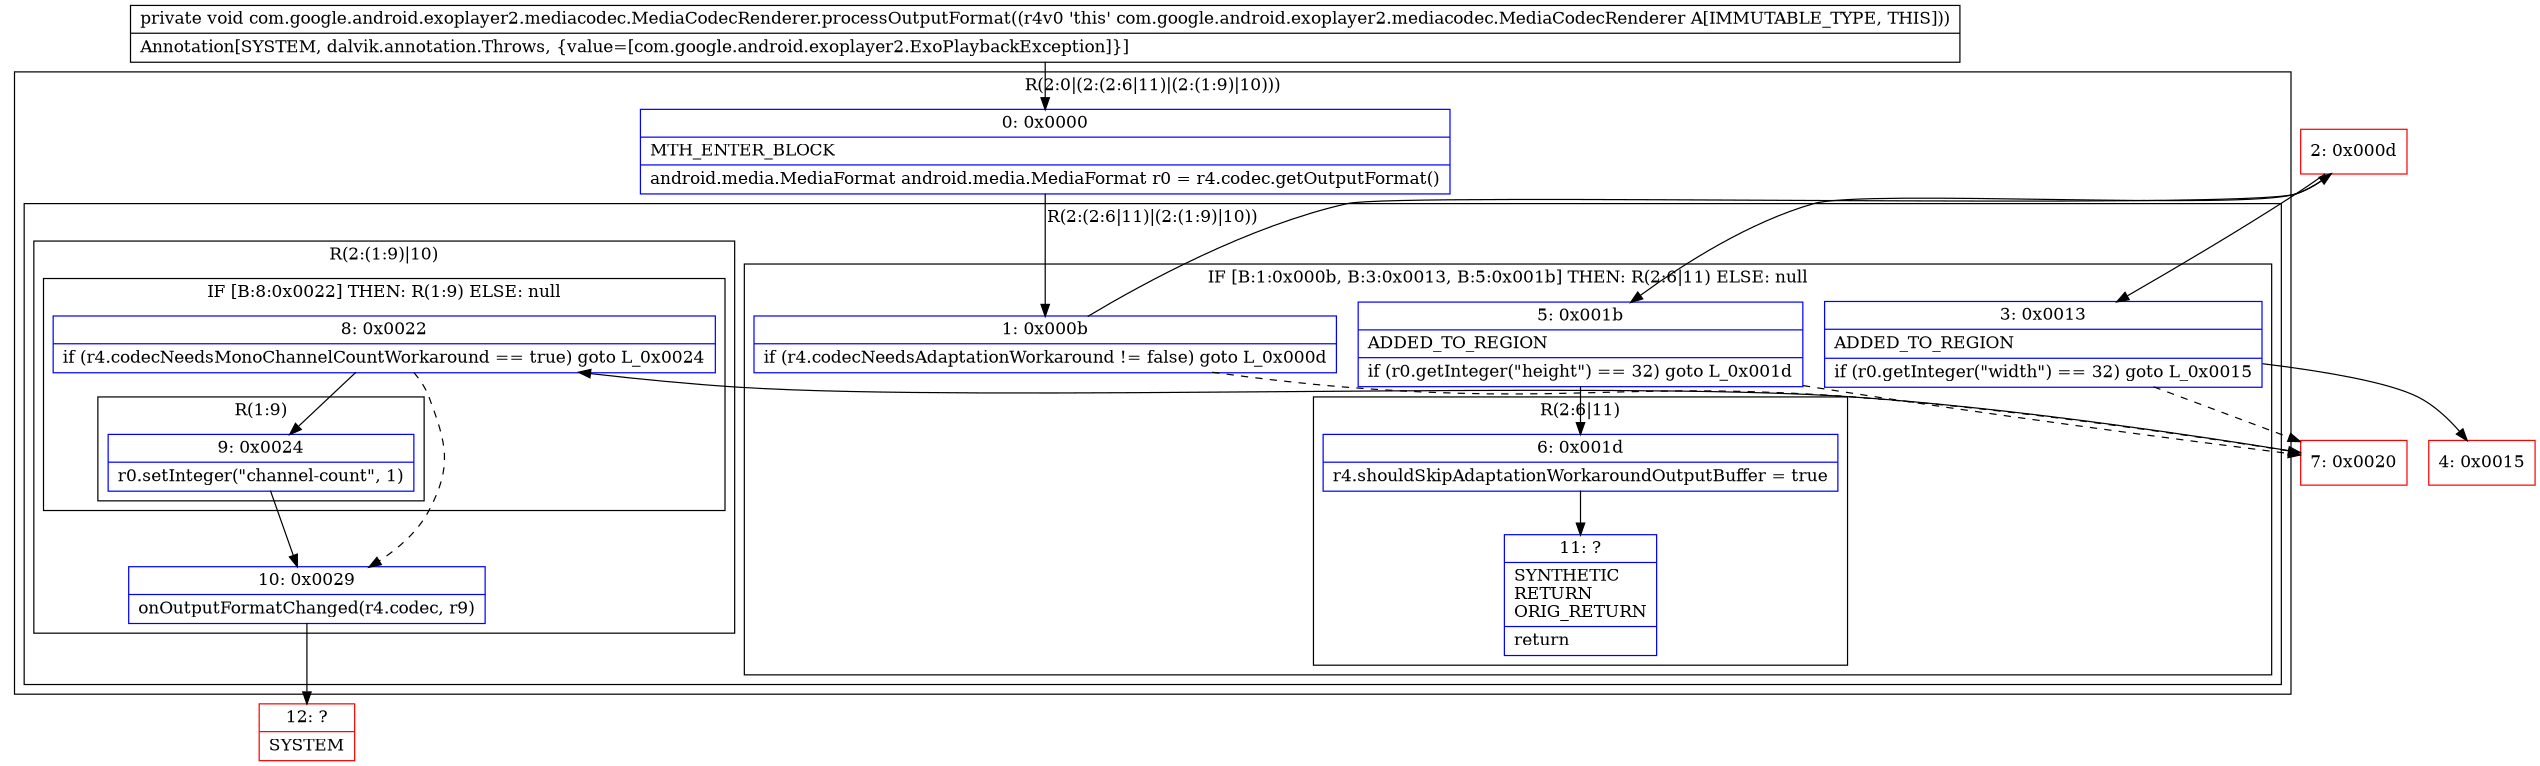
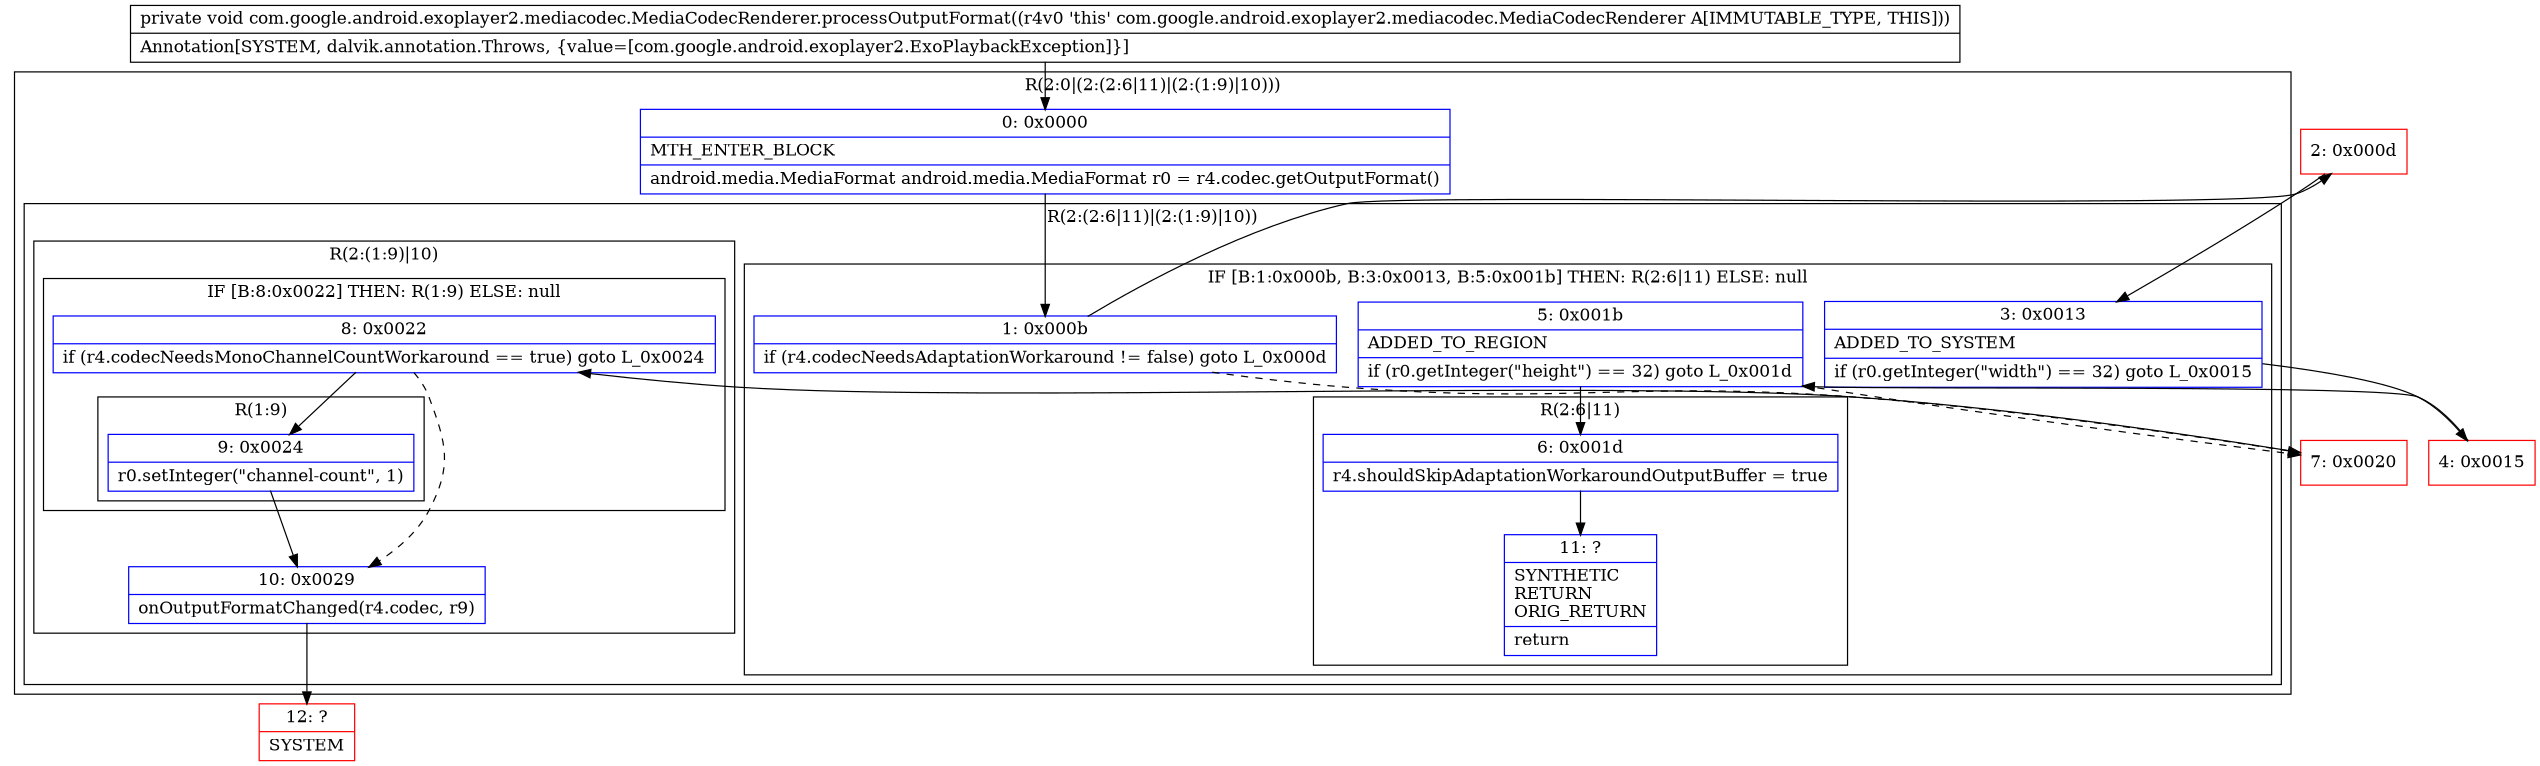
edge "2: 0x000d" -> "5: 0x001b": now "4: 0x0015" -> "5: 0x001b"
node "3: 0x0013": text "ADDED_TO_REGION" -> "ADDED_TO_SYSTEM"
edge "3: 0x0013" -> "7: 0x0020": removed
